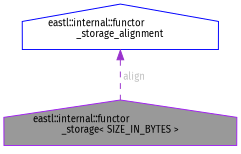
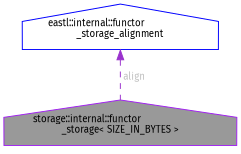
node "eastl::internal::functor _storage< SIZE_IN_BYTES >": label "eastl::internal::functor _storage< SIZE_IN_BYTES >" -> "storage::internal::functor _storage< SIZE_IN_BYTES >"
